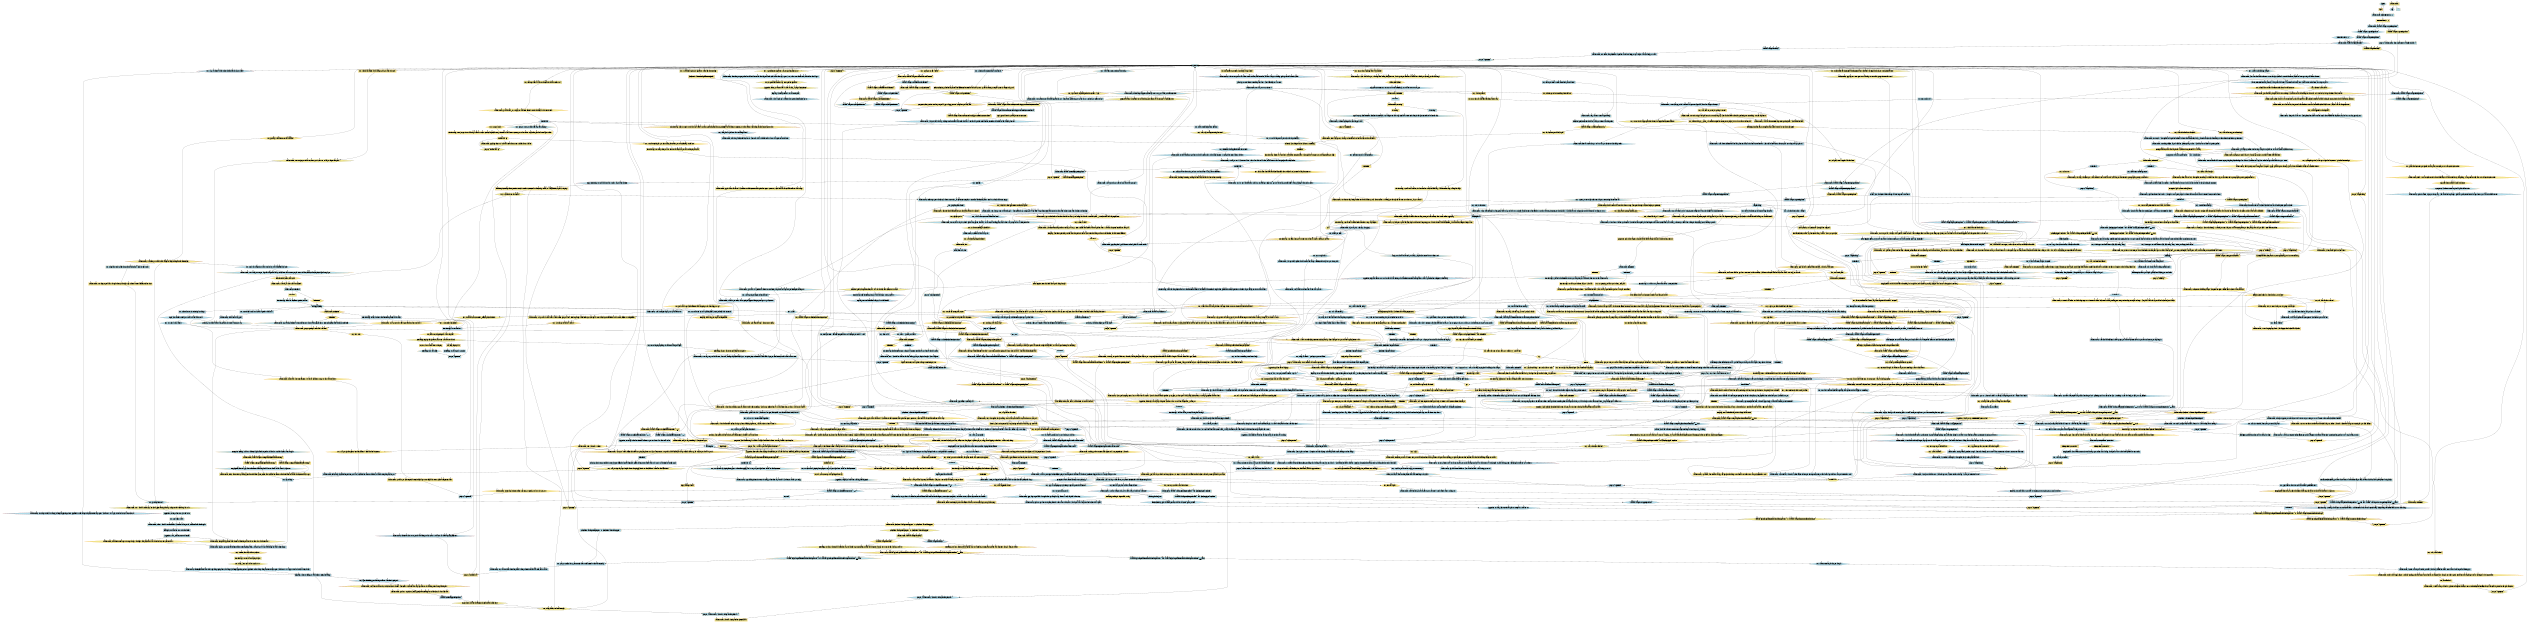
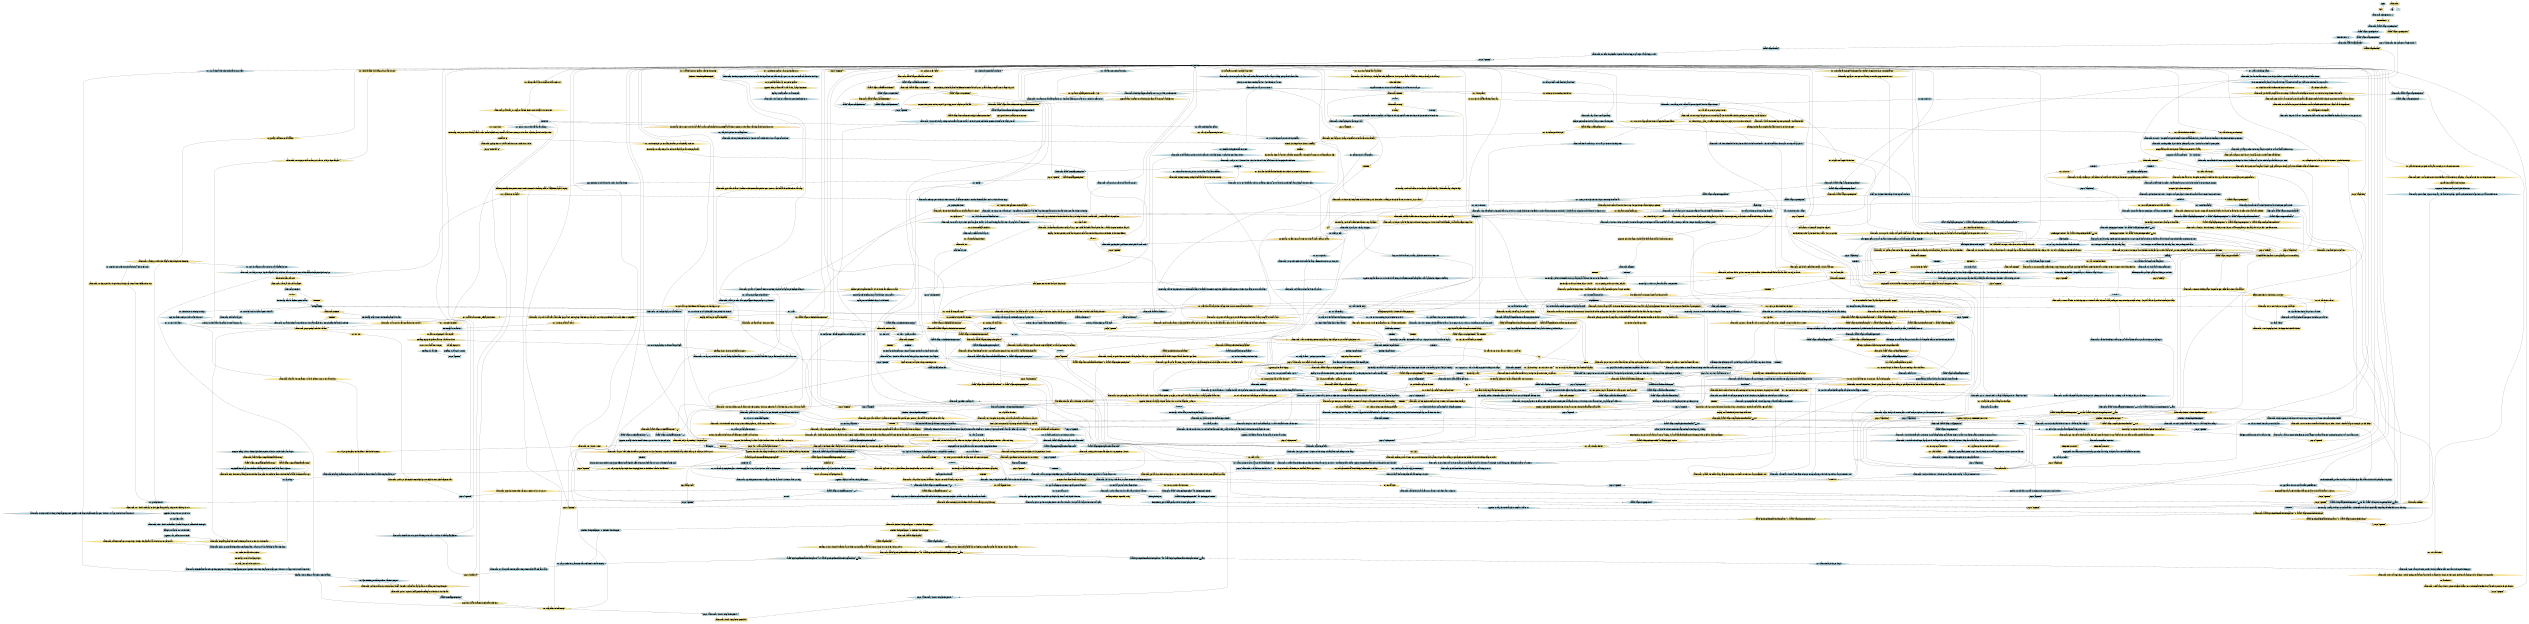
node "Perception (Taste): Tastes like soap. Unsurprisingly.": fillcolor lightblue -> khaki
